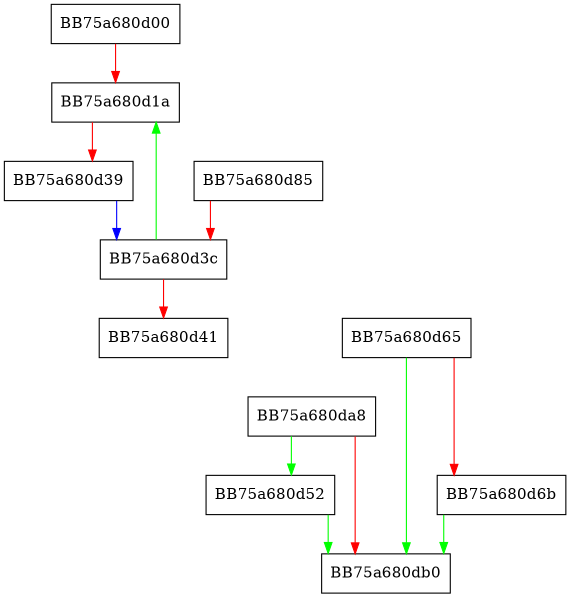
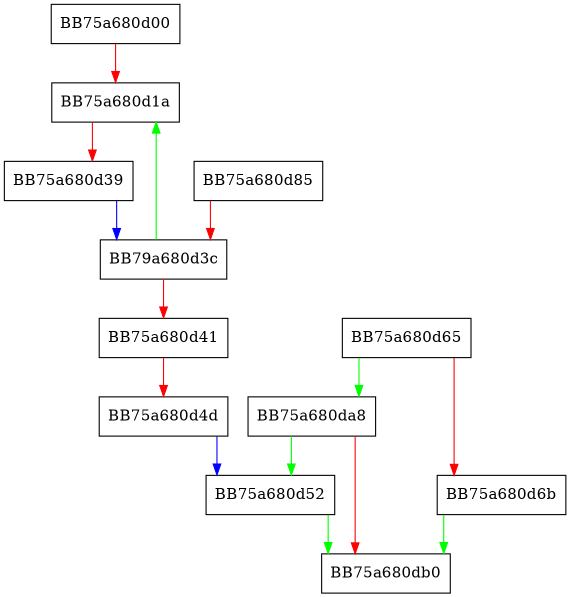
node "BB75a680d3c": label "BB75a680d3c" -> "BB79a680d3c"
node "BB75a680d4d": added
edge "BB75a680d65" -> "BB75a680db0": now "BB75a680d65" -> "BB75a680da8"
